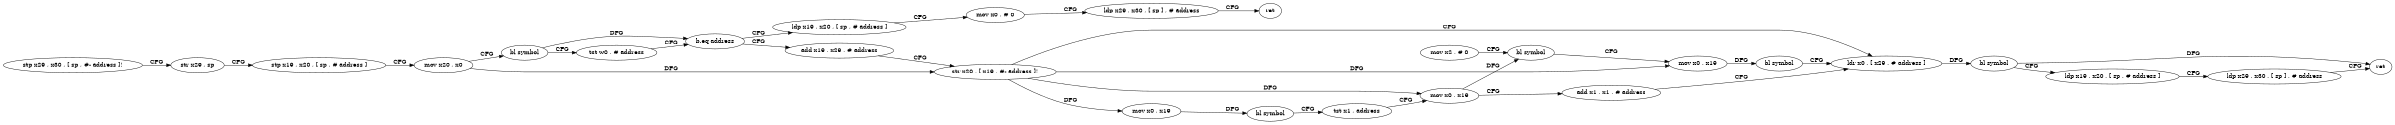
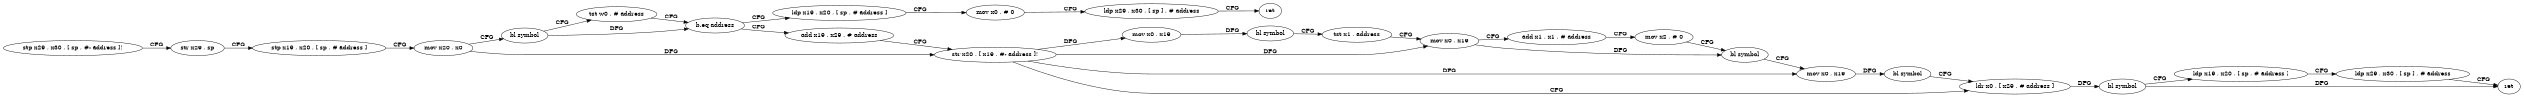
edge "add x1 , x1 , # address" -> "ldr x0 , [ x29 , # address ]": now "add x1 , x1 , # address" -> "mov x2 , # 0"
